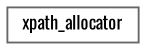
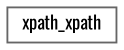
node "xpath_allocator": label "xpath_allocator" -> "xpath_xpath"
